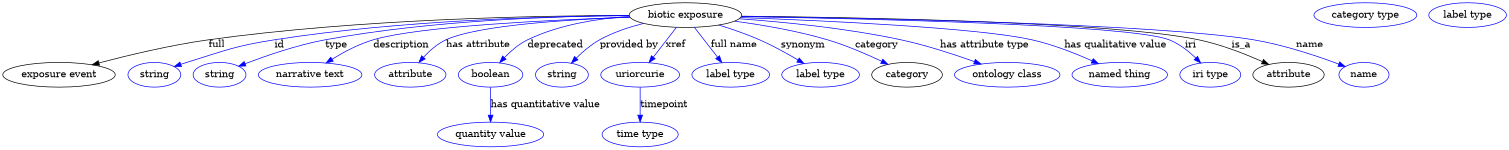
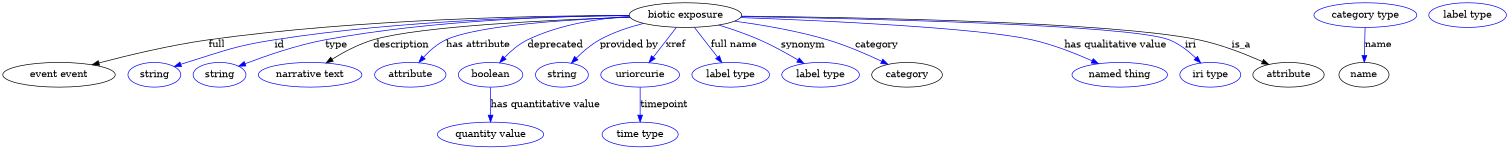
edge "biotic exposure" -> "narrative text": color blue -> black
edge "biotic exposure" -> "name": now "category type" -> "name"
node "exposure event": label "exposure event" -> "event event"
node "ontology class": removed
node "name": color blue -> black
